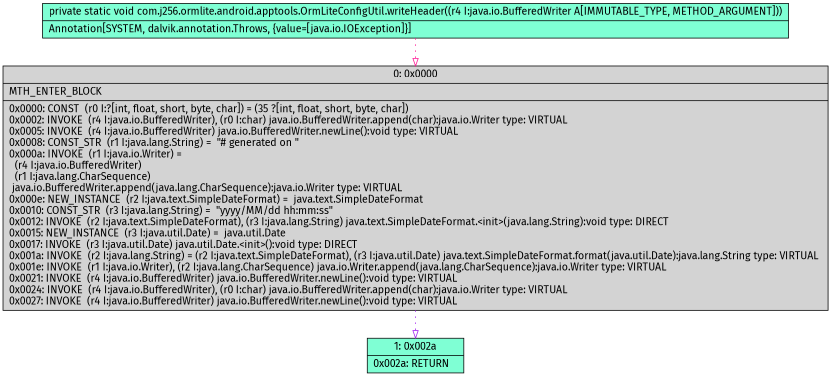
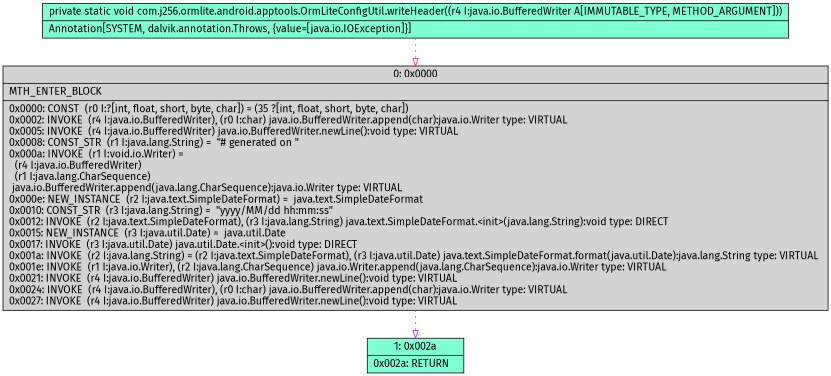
node "0: 0x0000": text "0x000a: INVOKE  (r1 I:java.io.Writer) =" -> "0x000a: INVOKE  (r1 I:void.io.Writer) ="
